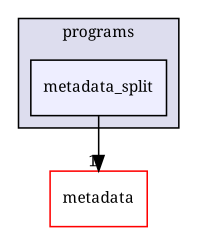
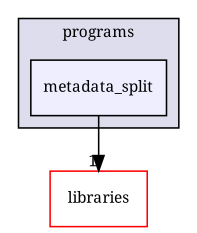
node "metadata": label "metadata" -> "libraries"
